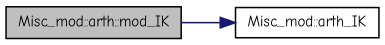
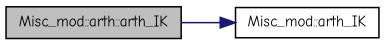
node "Misc_mod::arth::mod_IK": label "Misc_mod::arth::mod_IK" -> "Misc_mod::arth::arth_IK"
